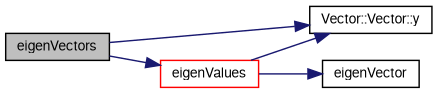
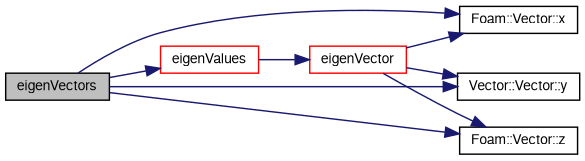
node "Foam::Vector::x": added
edge "eigenValues" -> "Vector::Vector::y": now "eigenVector" -> "Vector::Vector::y"
node "eigenVector": color black -> red
node "Foam::Vector::z": added
